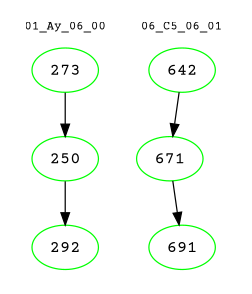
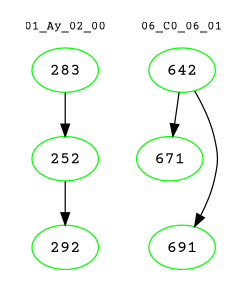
cluster "01_Ay_06_00": label "01_Ay_06_00" -> "01_Ay_02_00"
cluster "06_C5_06_01": label "06_C5_06_01" -> "06_C0_06_01"
node "273": label "273" -> "283"
node "250": label "250" -> "252"
edge "671" -> "691": now "642" -> "691"
